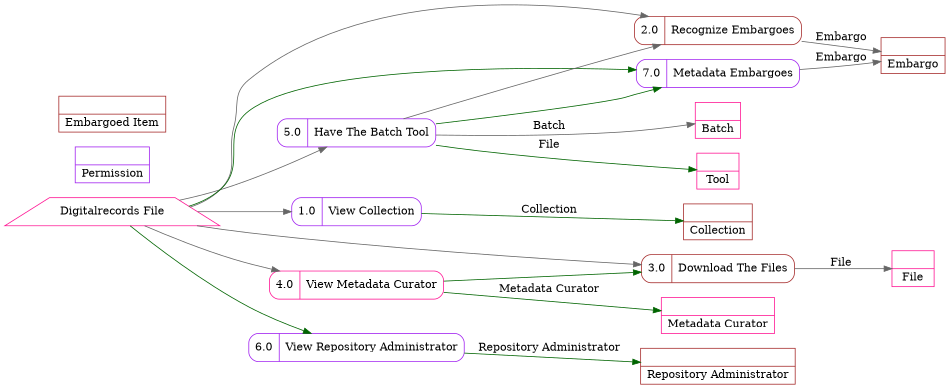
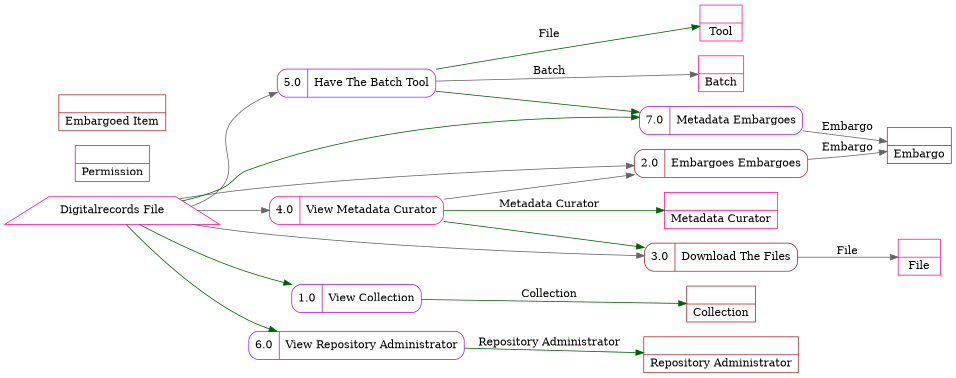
node "2.0": text "Recognize Embargoes" -> "Embargoes Embargoes"
edge "5.0" -> "2.0": now "4.0" -> "2.0"
edge "Digitalrecords File" -> "1.0": color gray40 -> darkgreen
